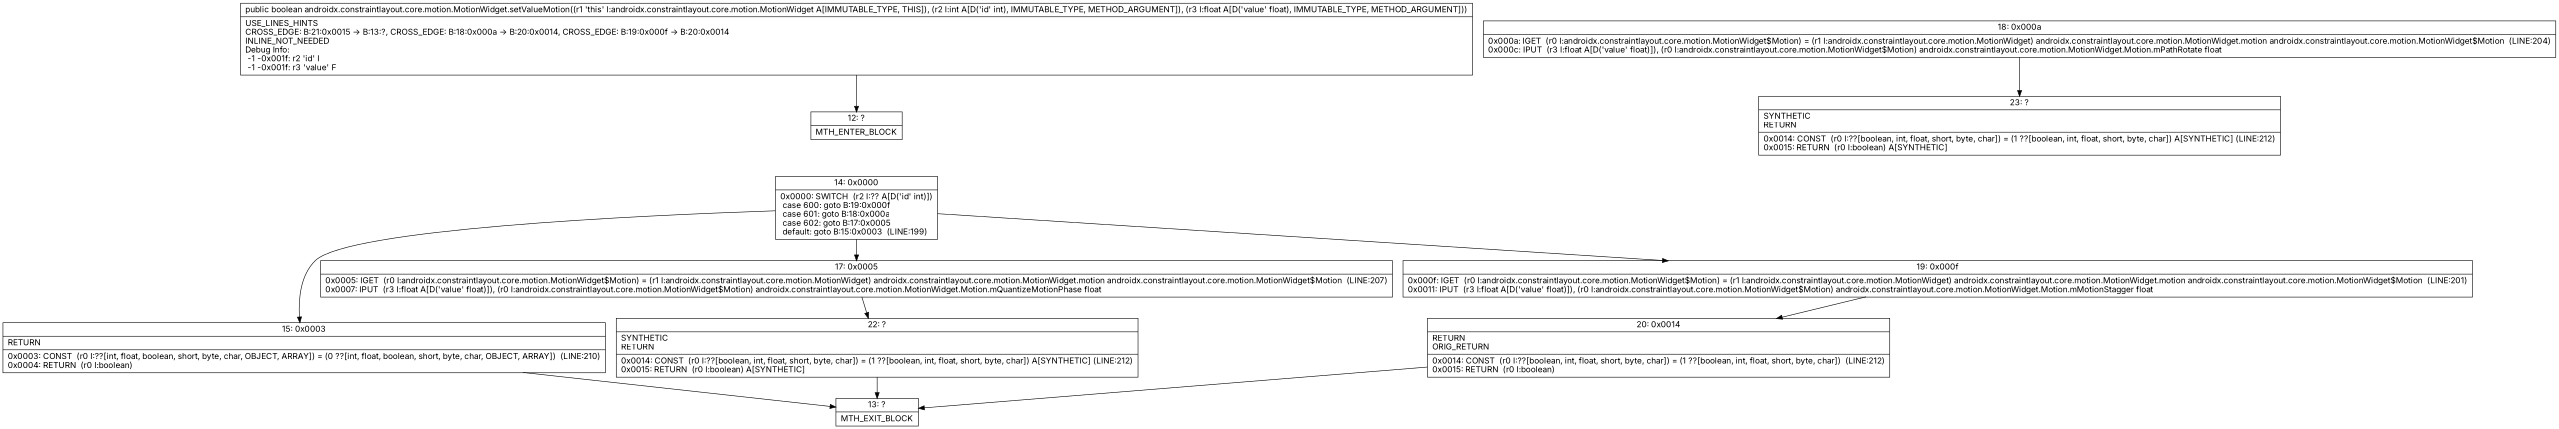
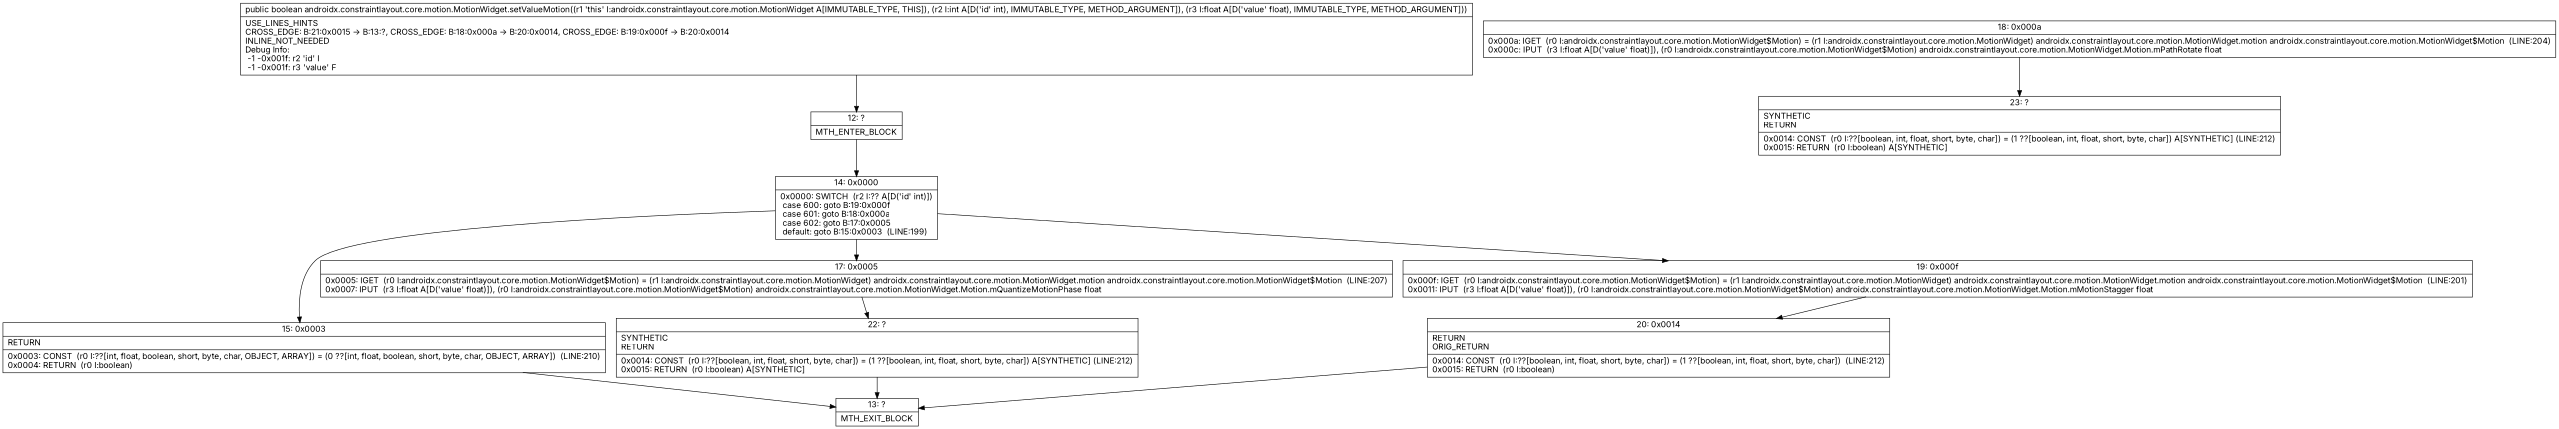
edge "12: ?" -> "14: 0x0000": added
